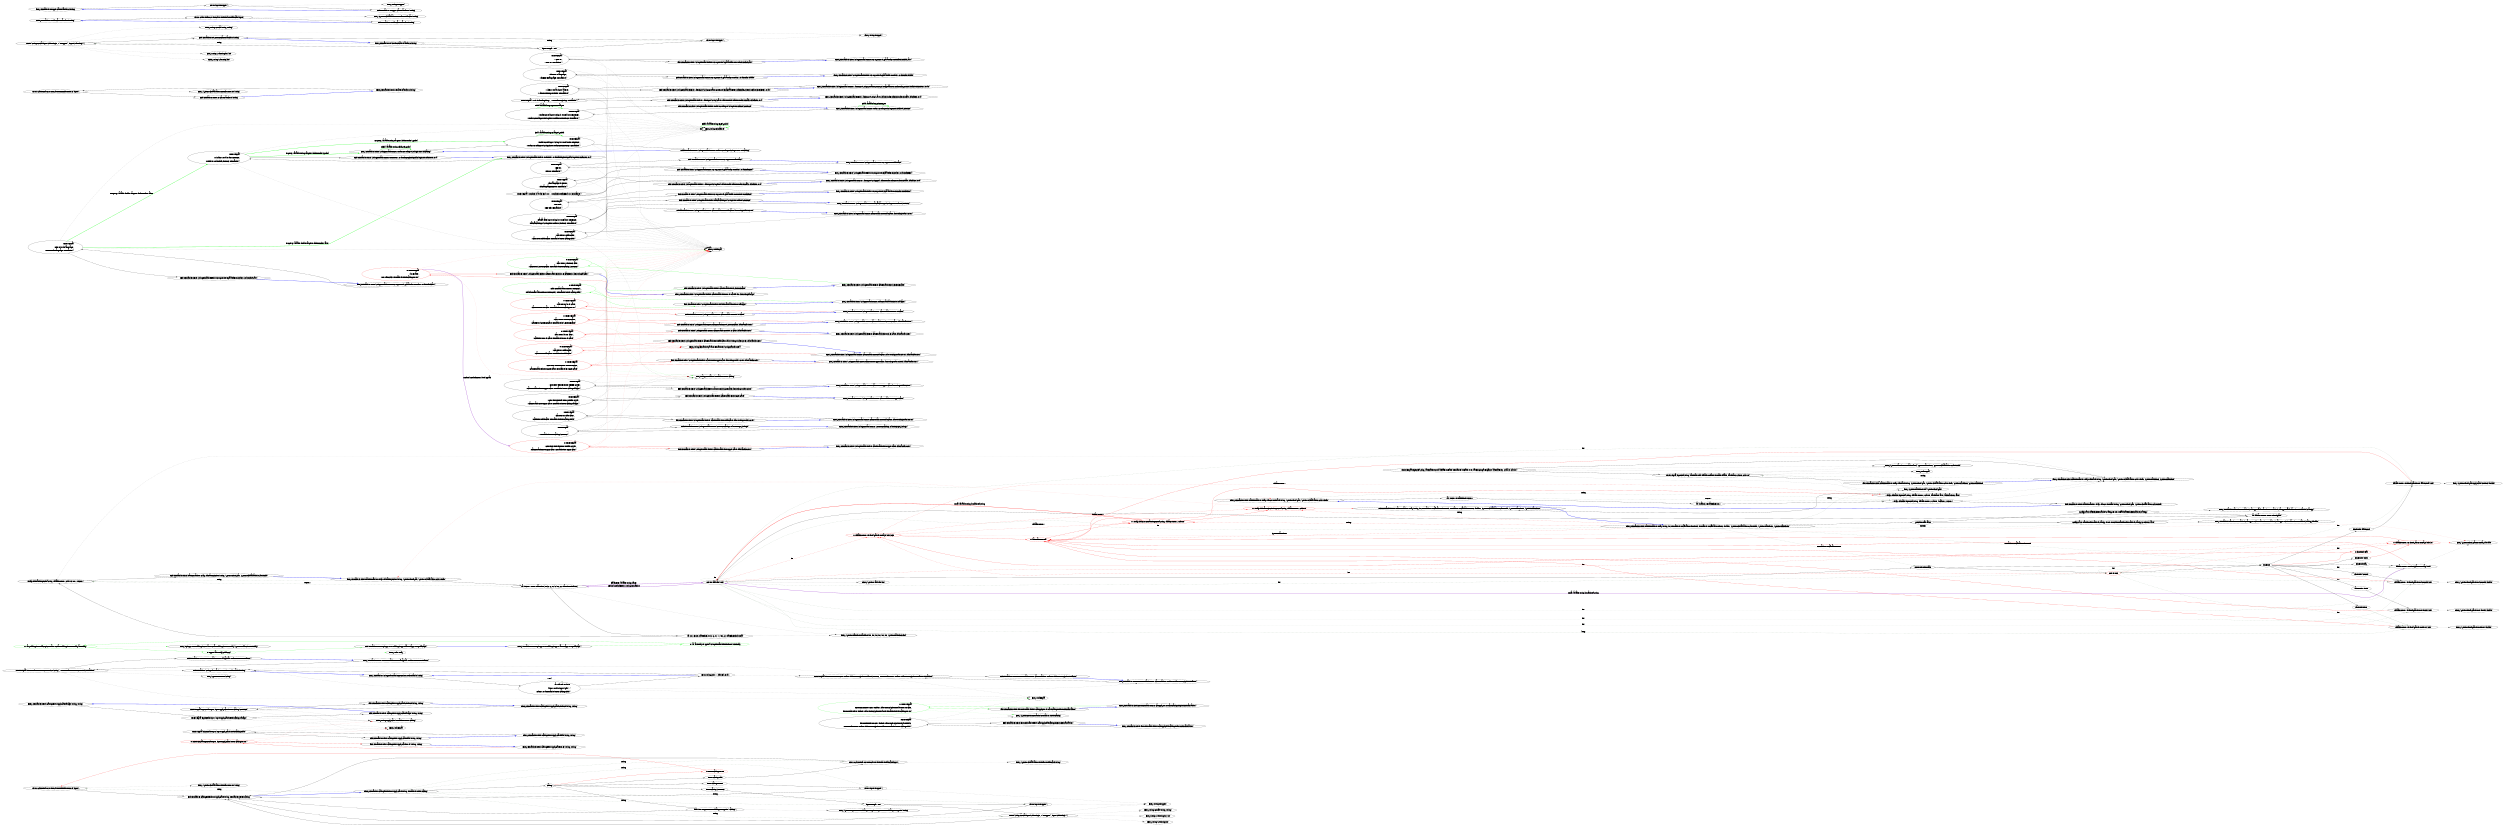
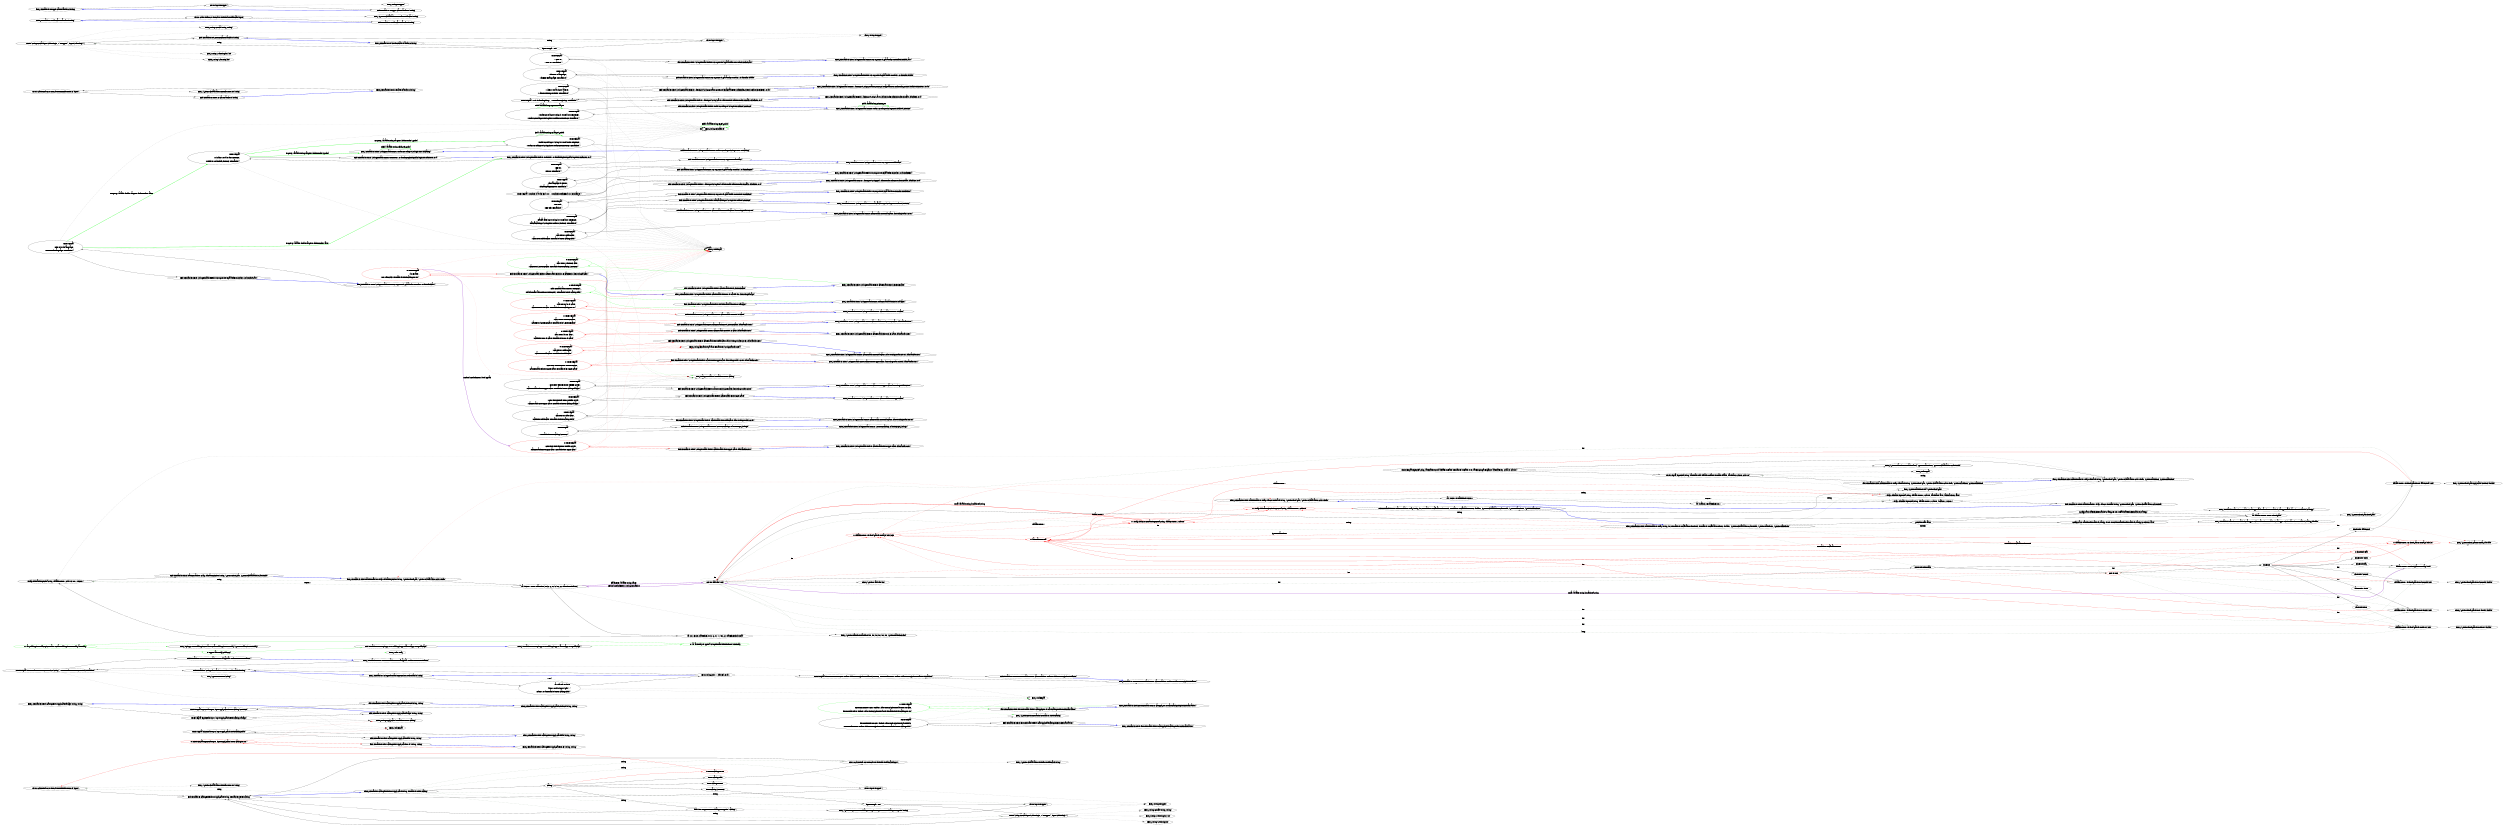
node "Entry System.TimeSpan.TimeSpan()": added
edge "unit = -unit" -> "deltaFromNow = TimeSpan.FromMinutes(unit)": added, label "int"
